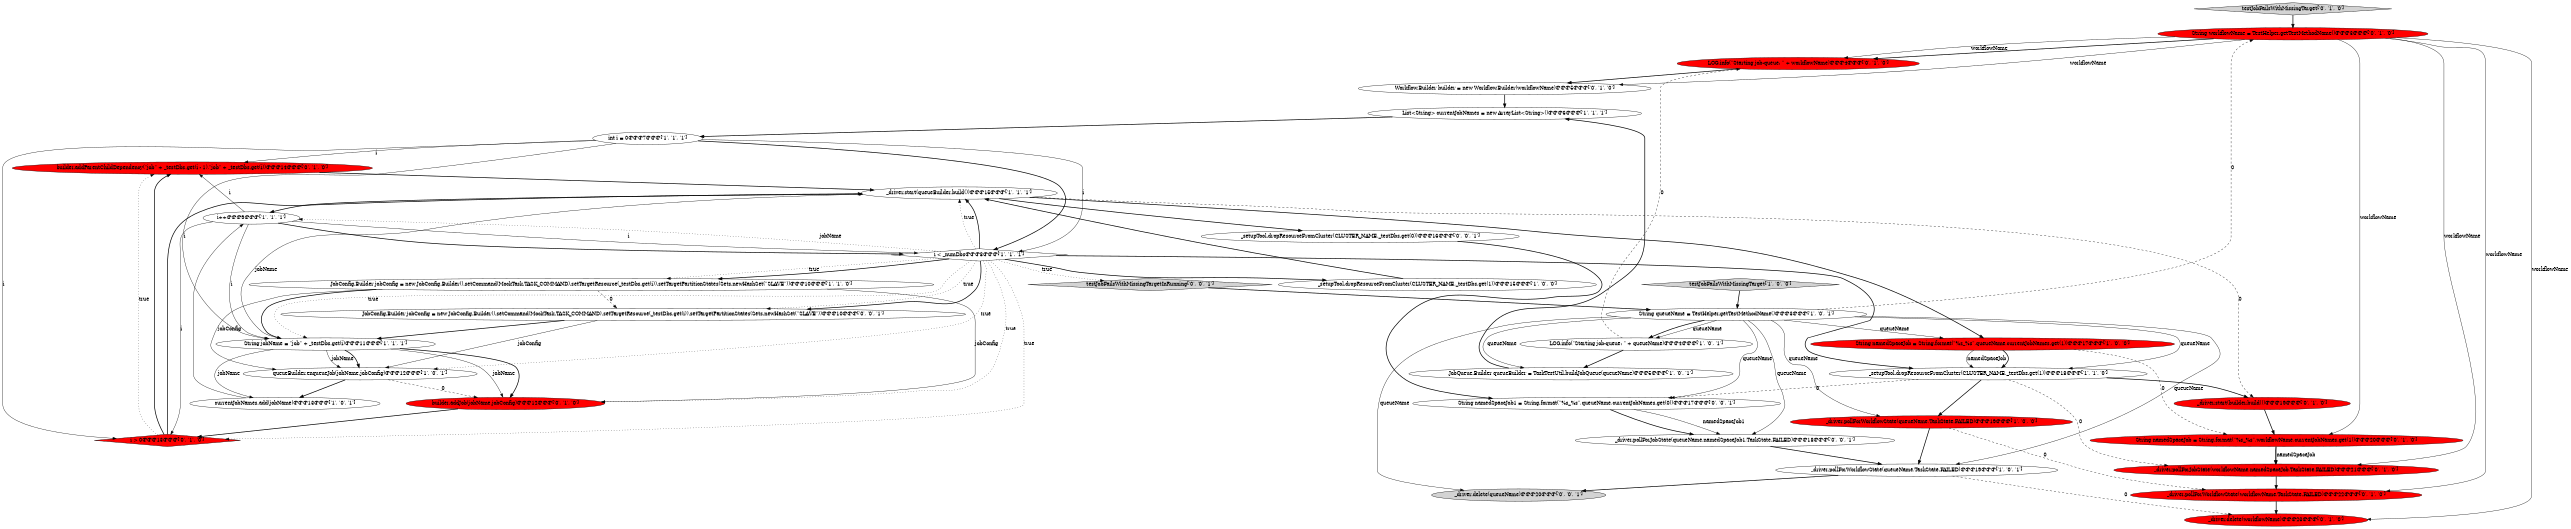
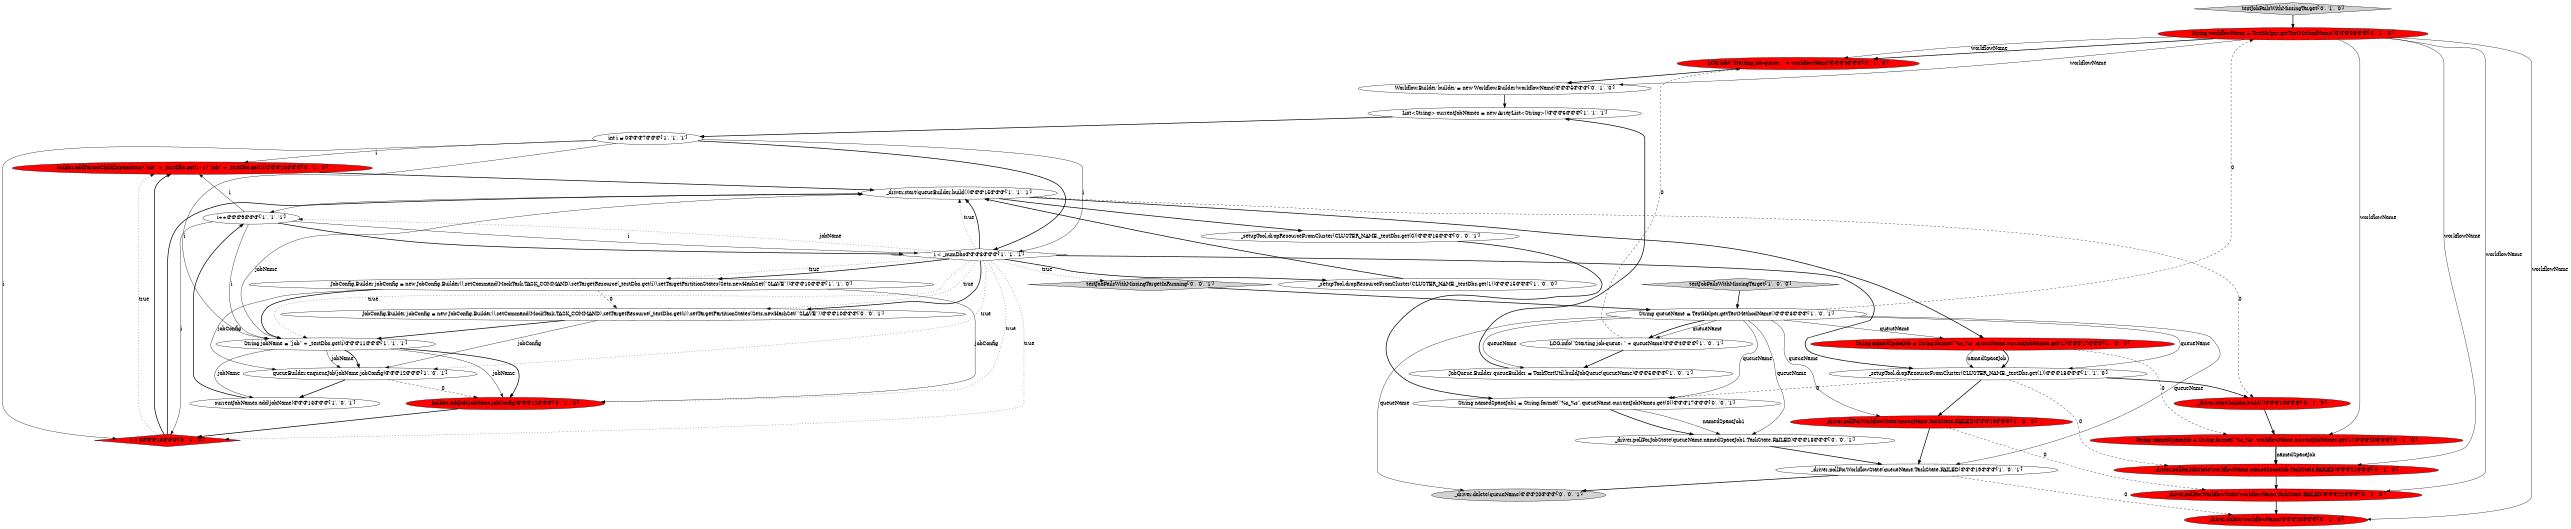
edge "_driver.start(queueBuilder.build())@@@15@@@['1', '1', '1']" -> "i++@@@9@@@['1', '1', '1']": style bold -> solid
edge "currentJobNames.add(jobName)@@@13@@@['1', '0', '1']" -> "i++@@@9@@@['1', '1', '1']": style solid -> bold
